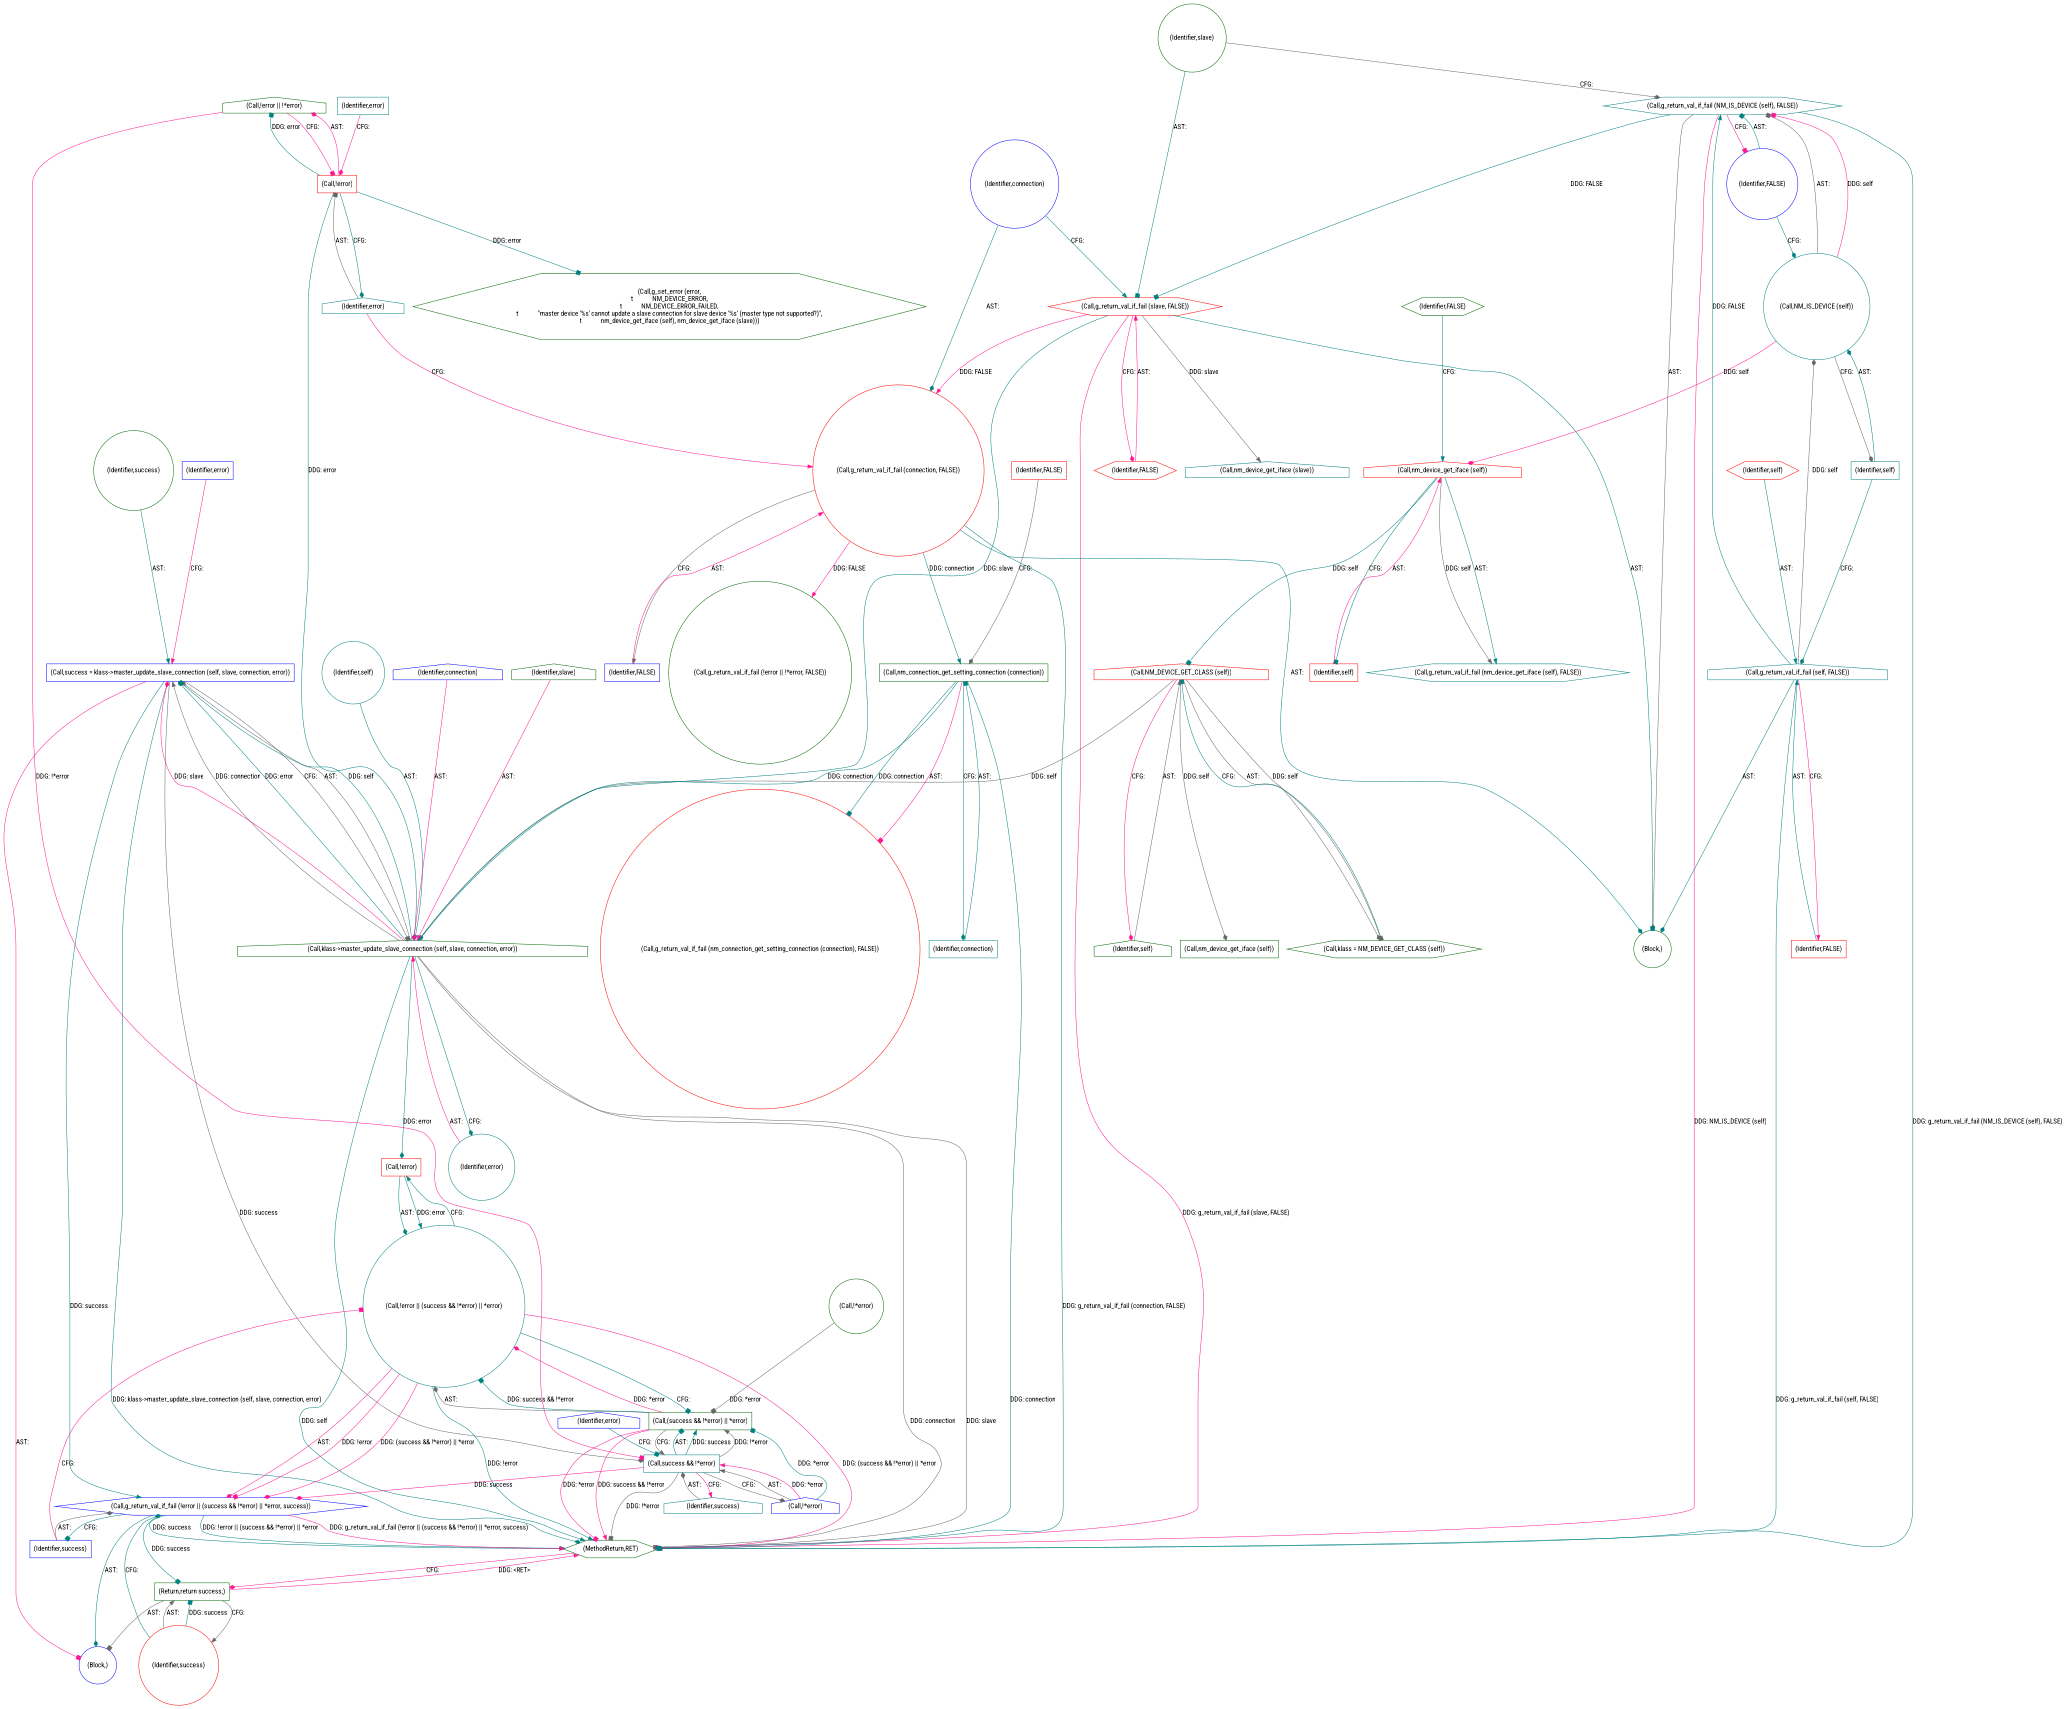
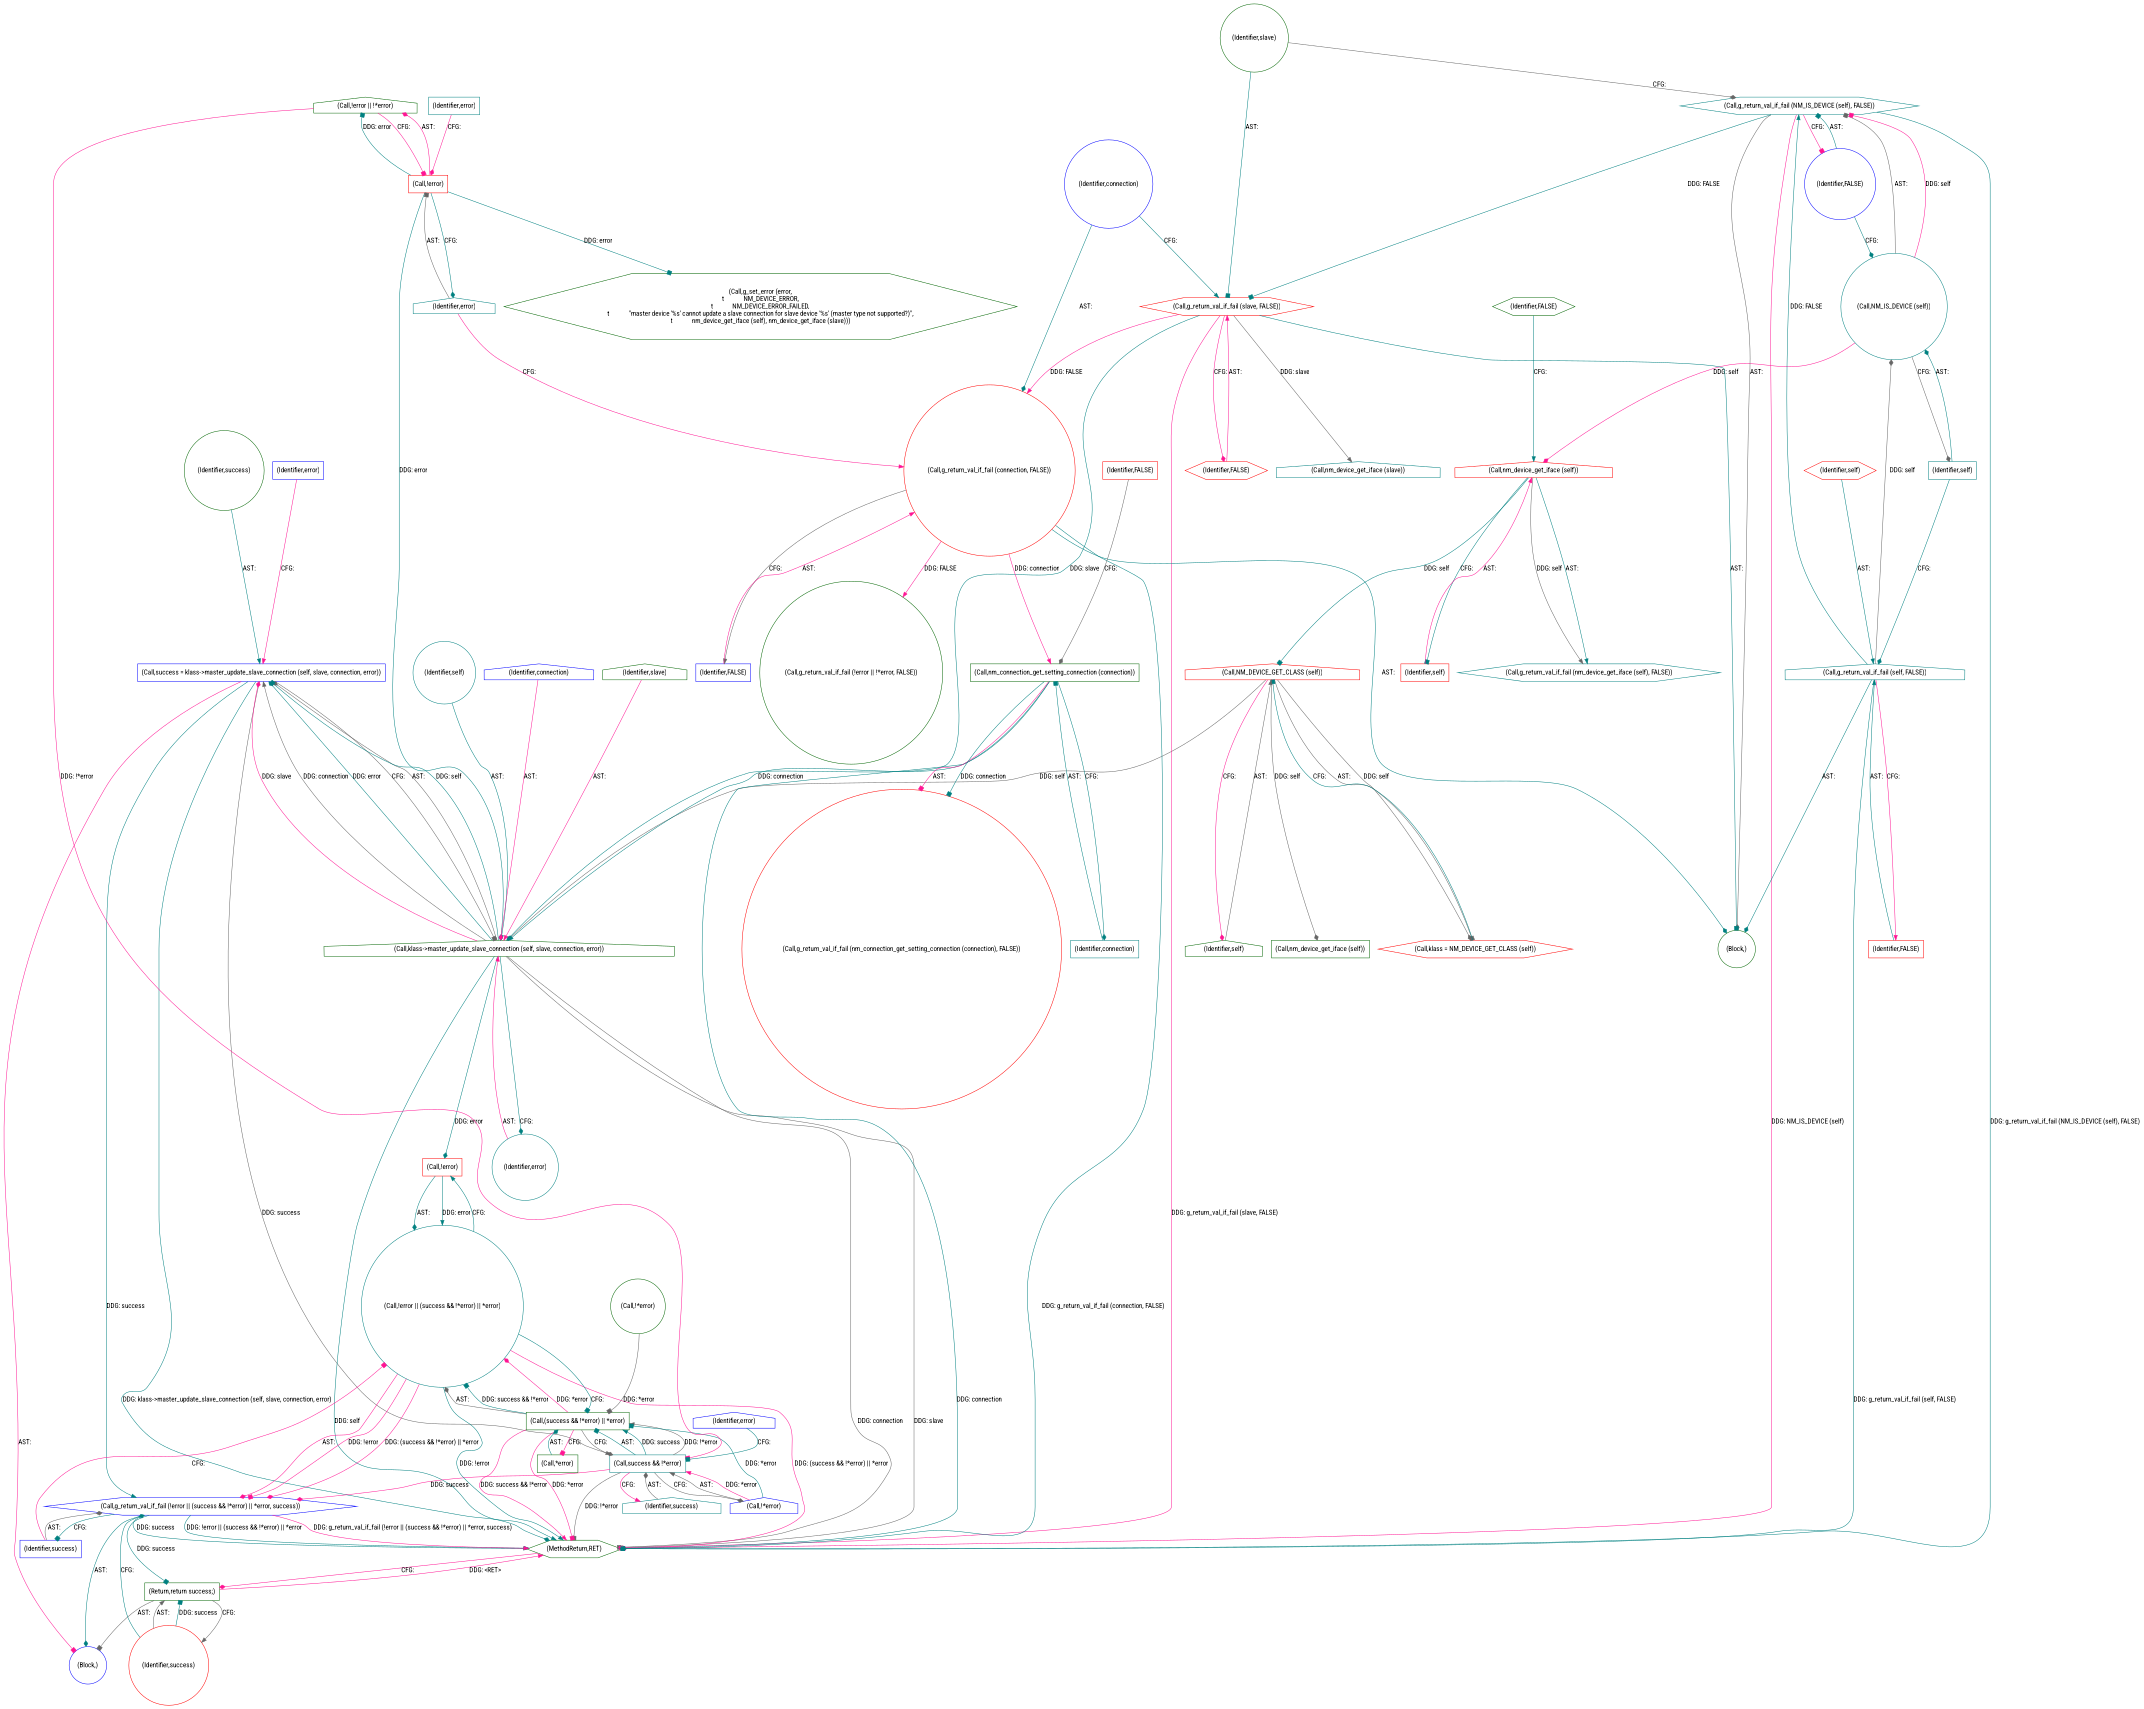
edge "(Call,g_return_val_if_fail (connection, FALSE))" -> "(Call,nm_connection_get_setting_connection (connection))": color teal -> deeppink
node "(Call,klass = NM_DEVICE_GET_CLASS (self))": color darkgreen -> red
node "(Call,*error)": added
